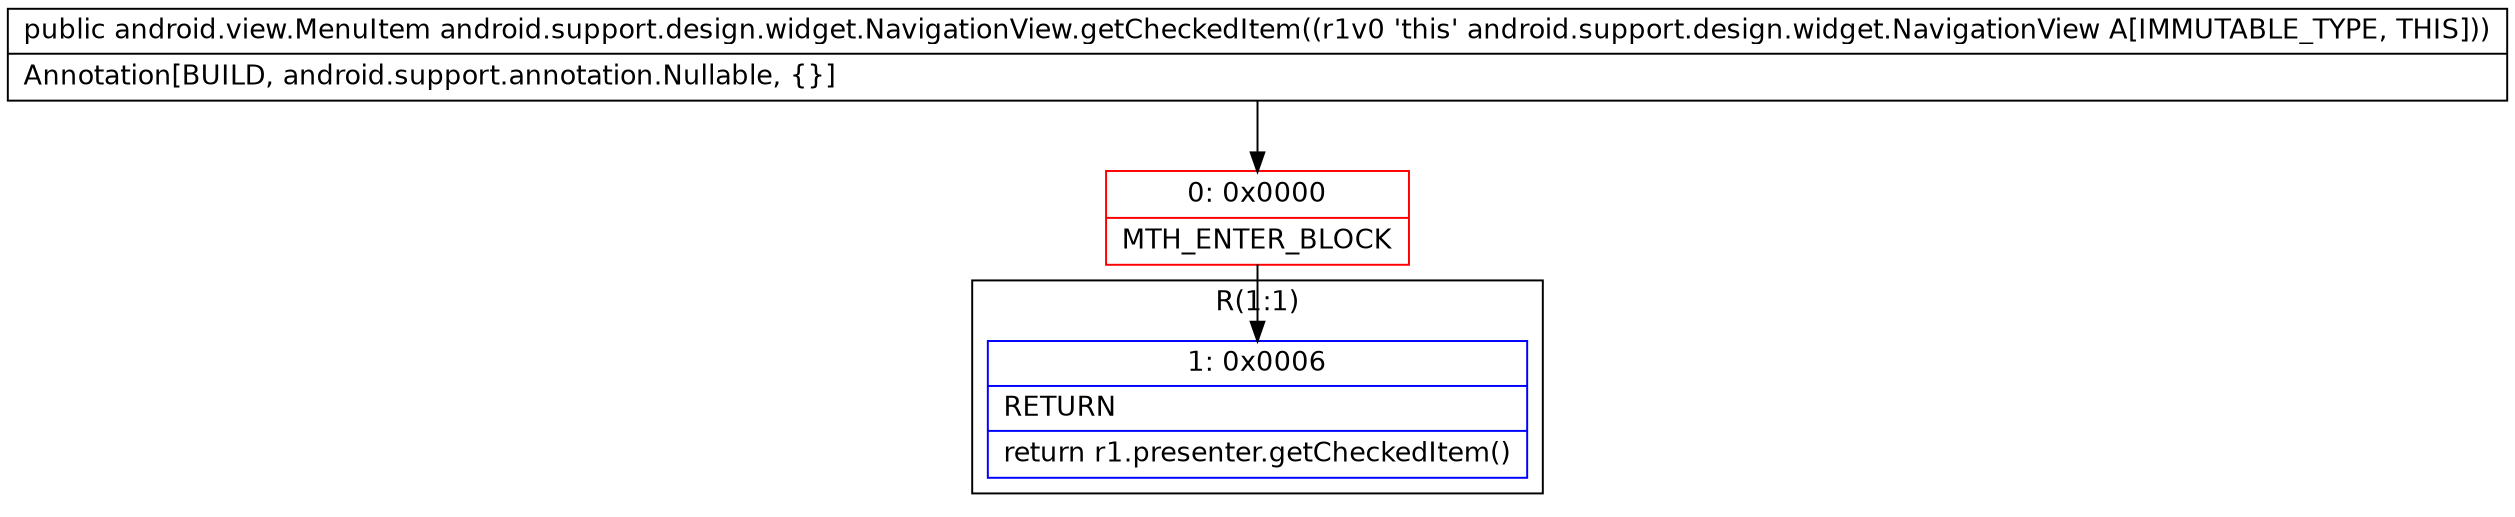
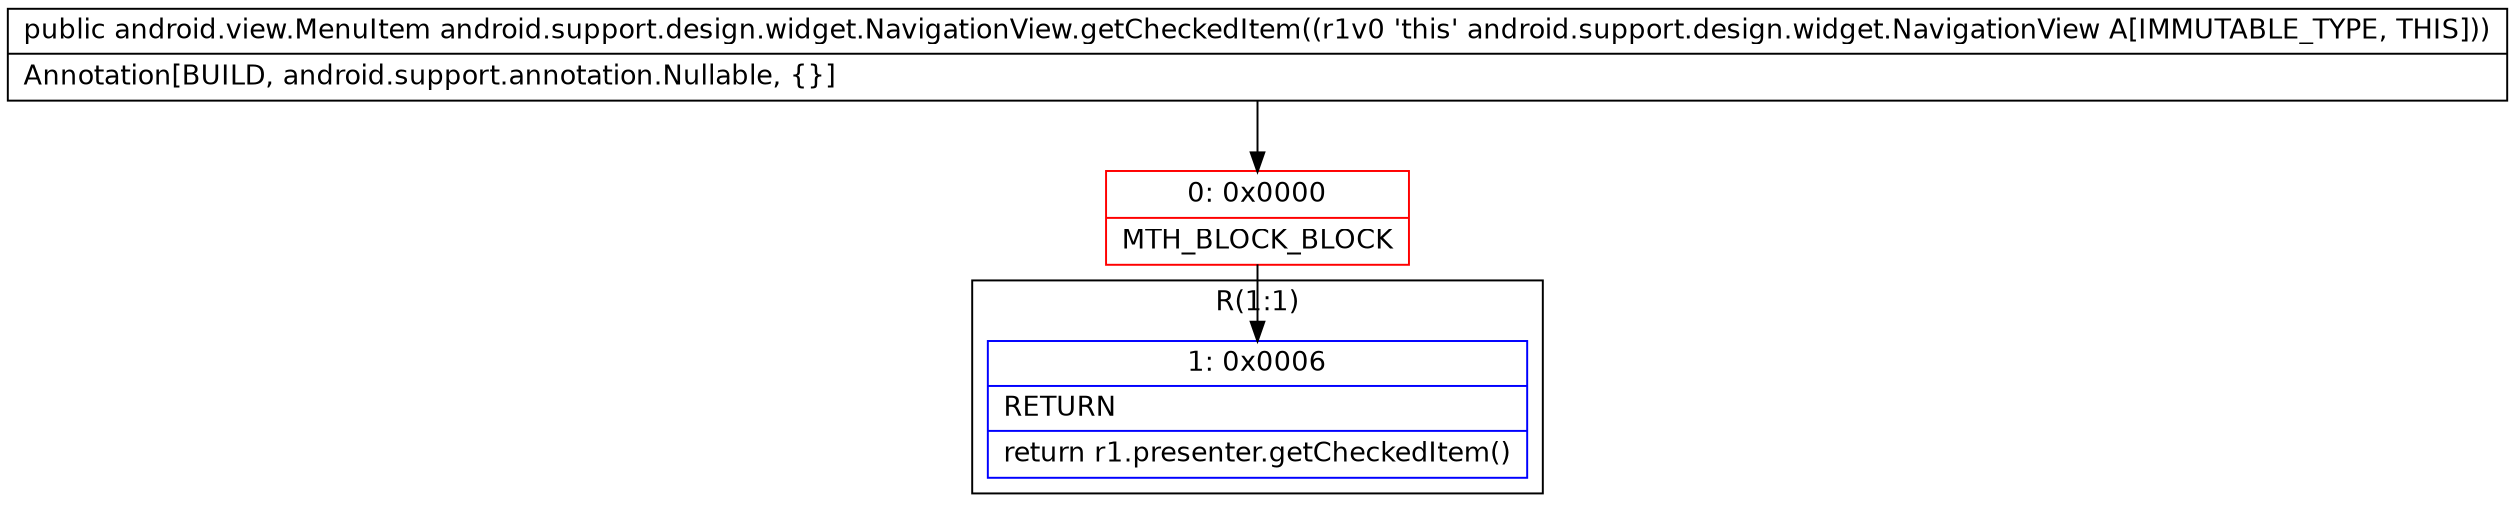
node "0: 0x0000": text "MTH_ENTER_BLOCK" -> "MTH_BLOCK_BLOCK"
